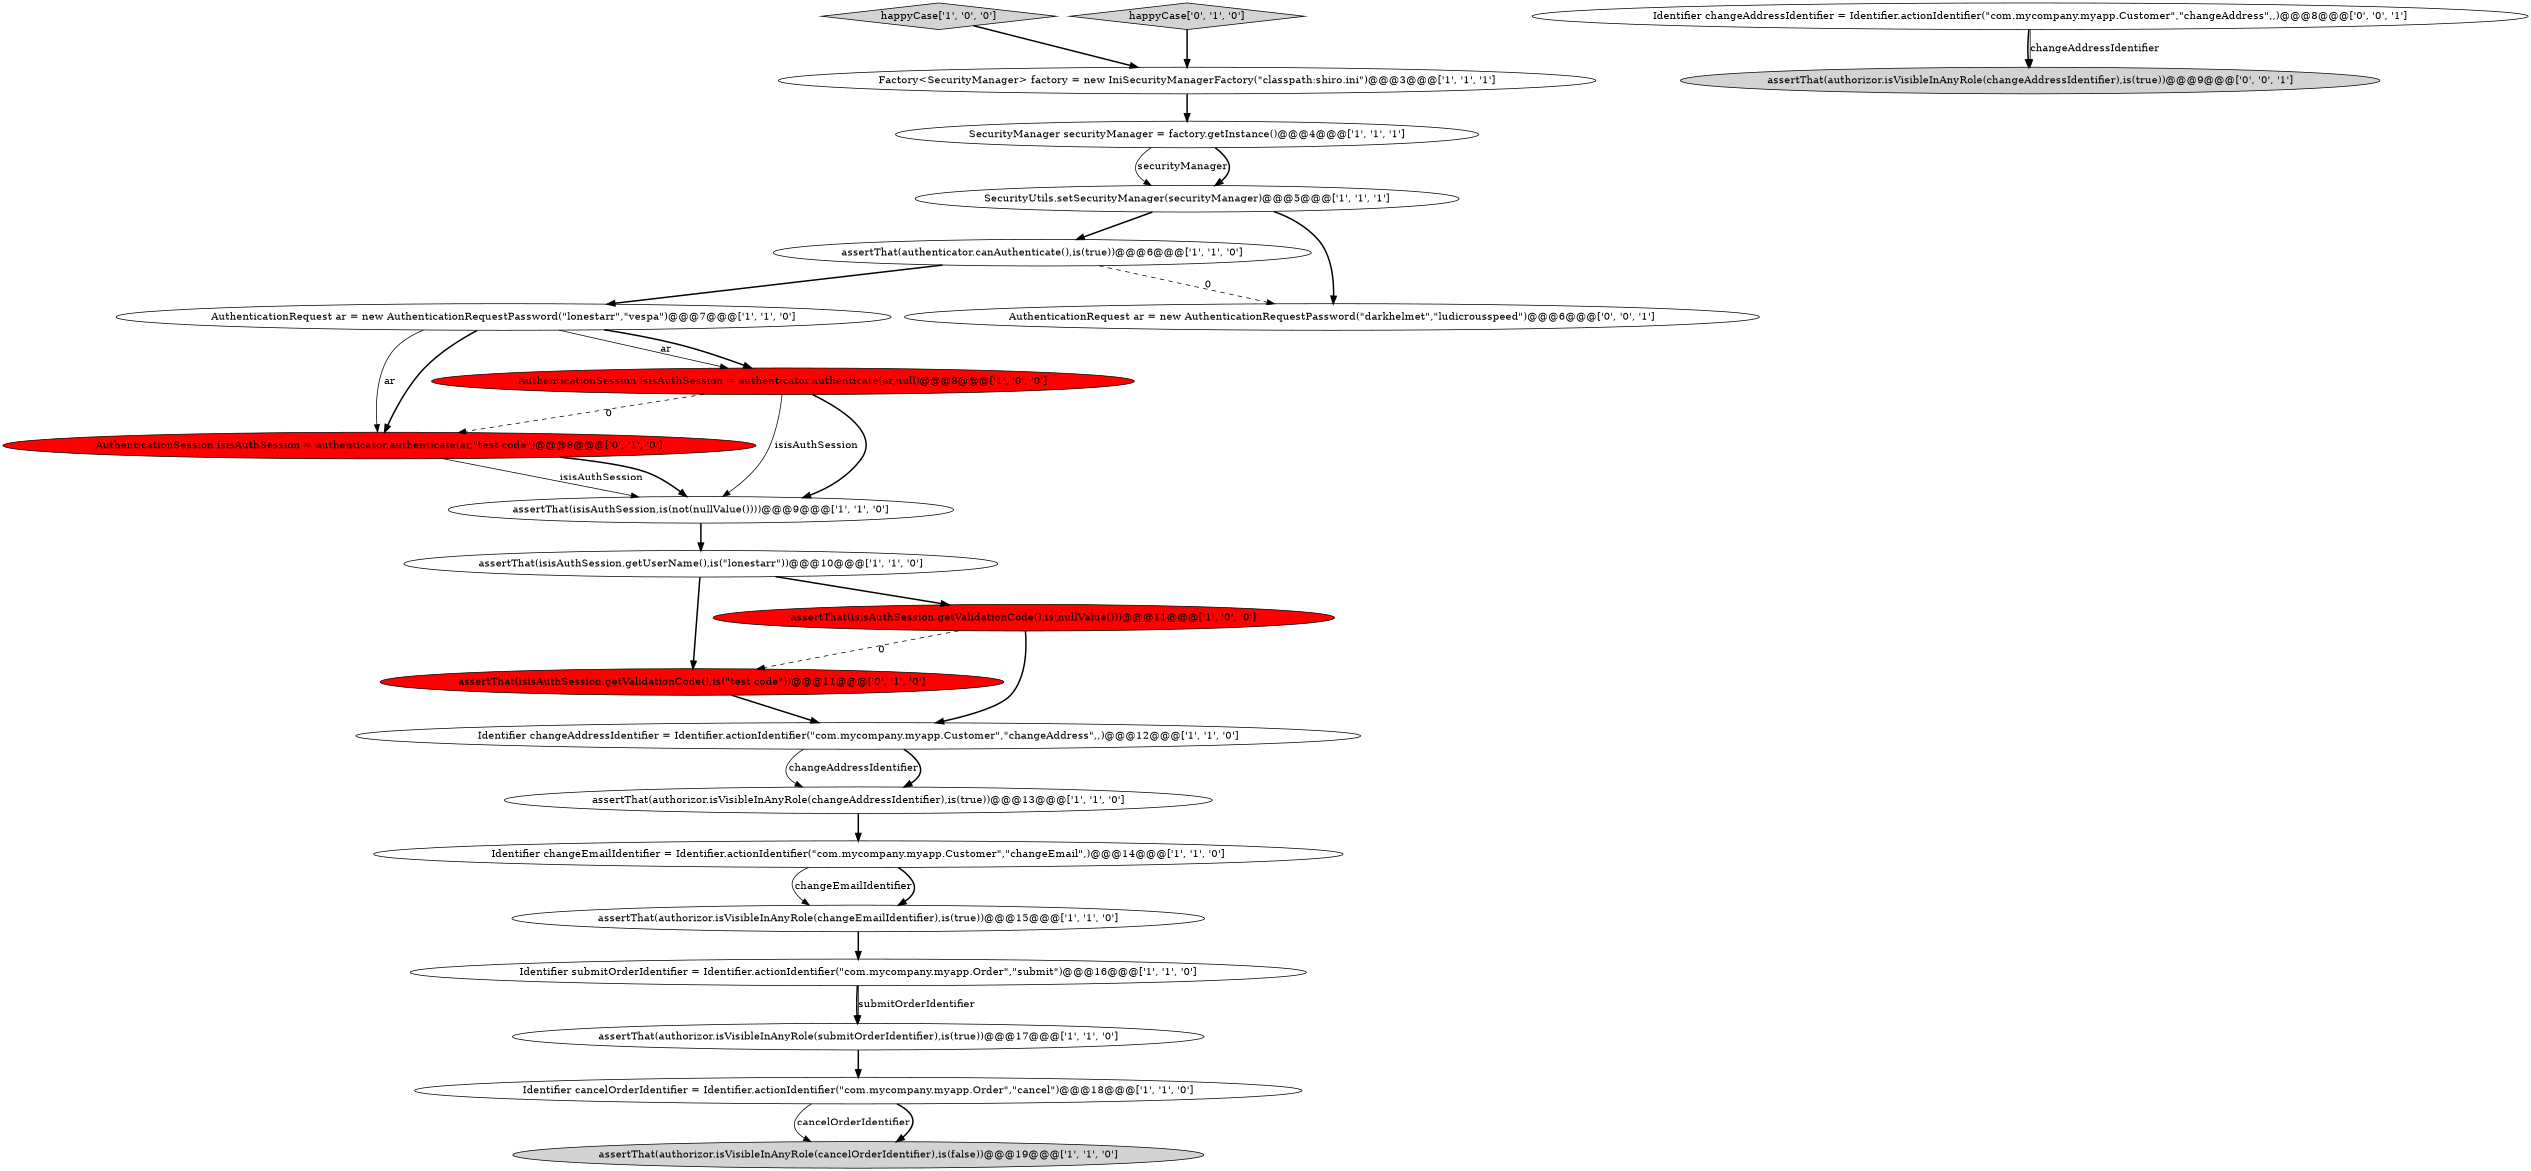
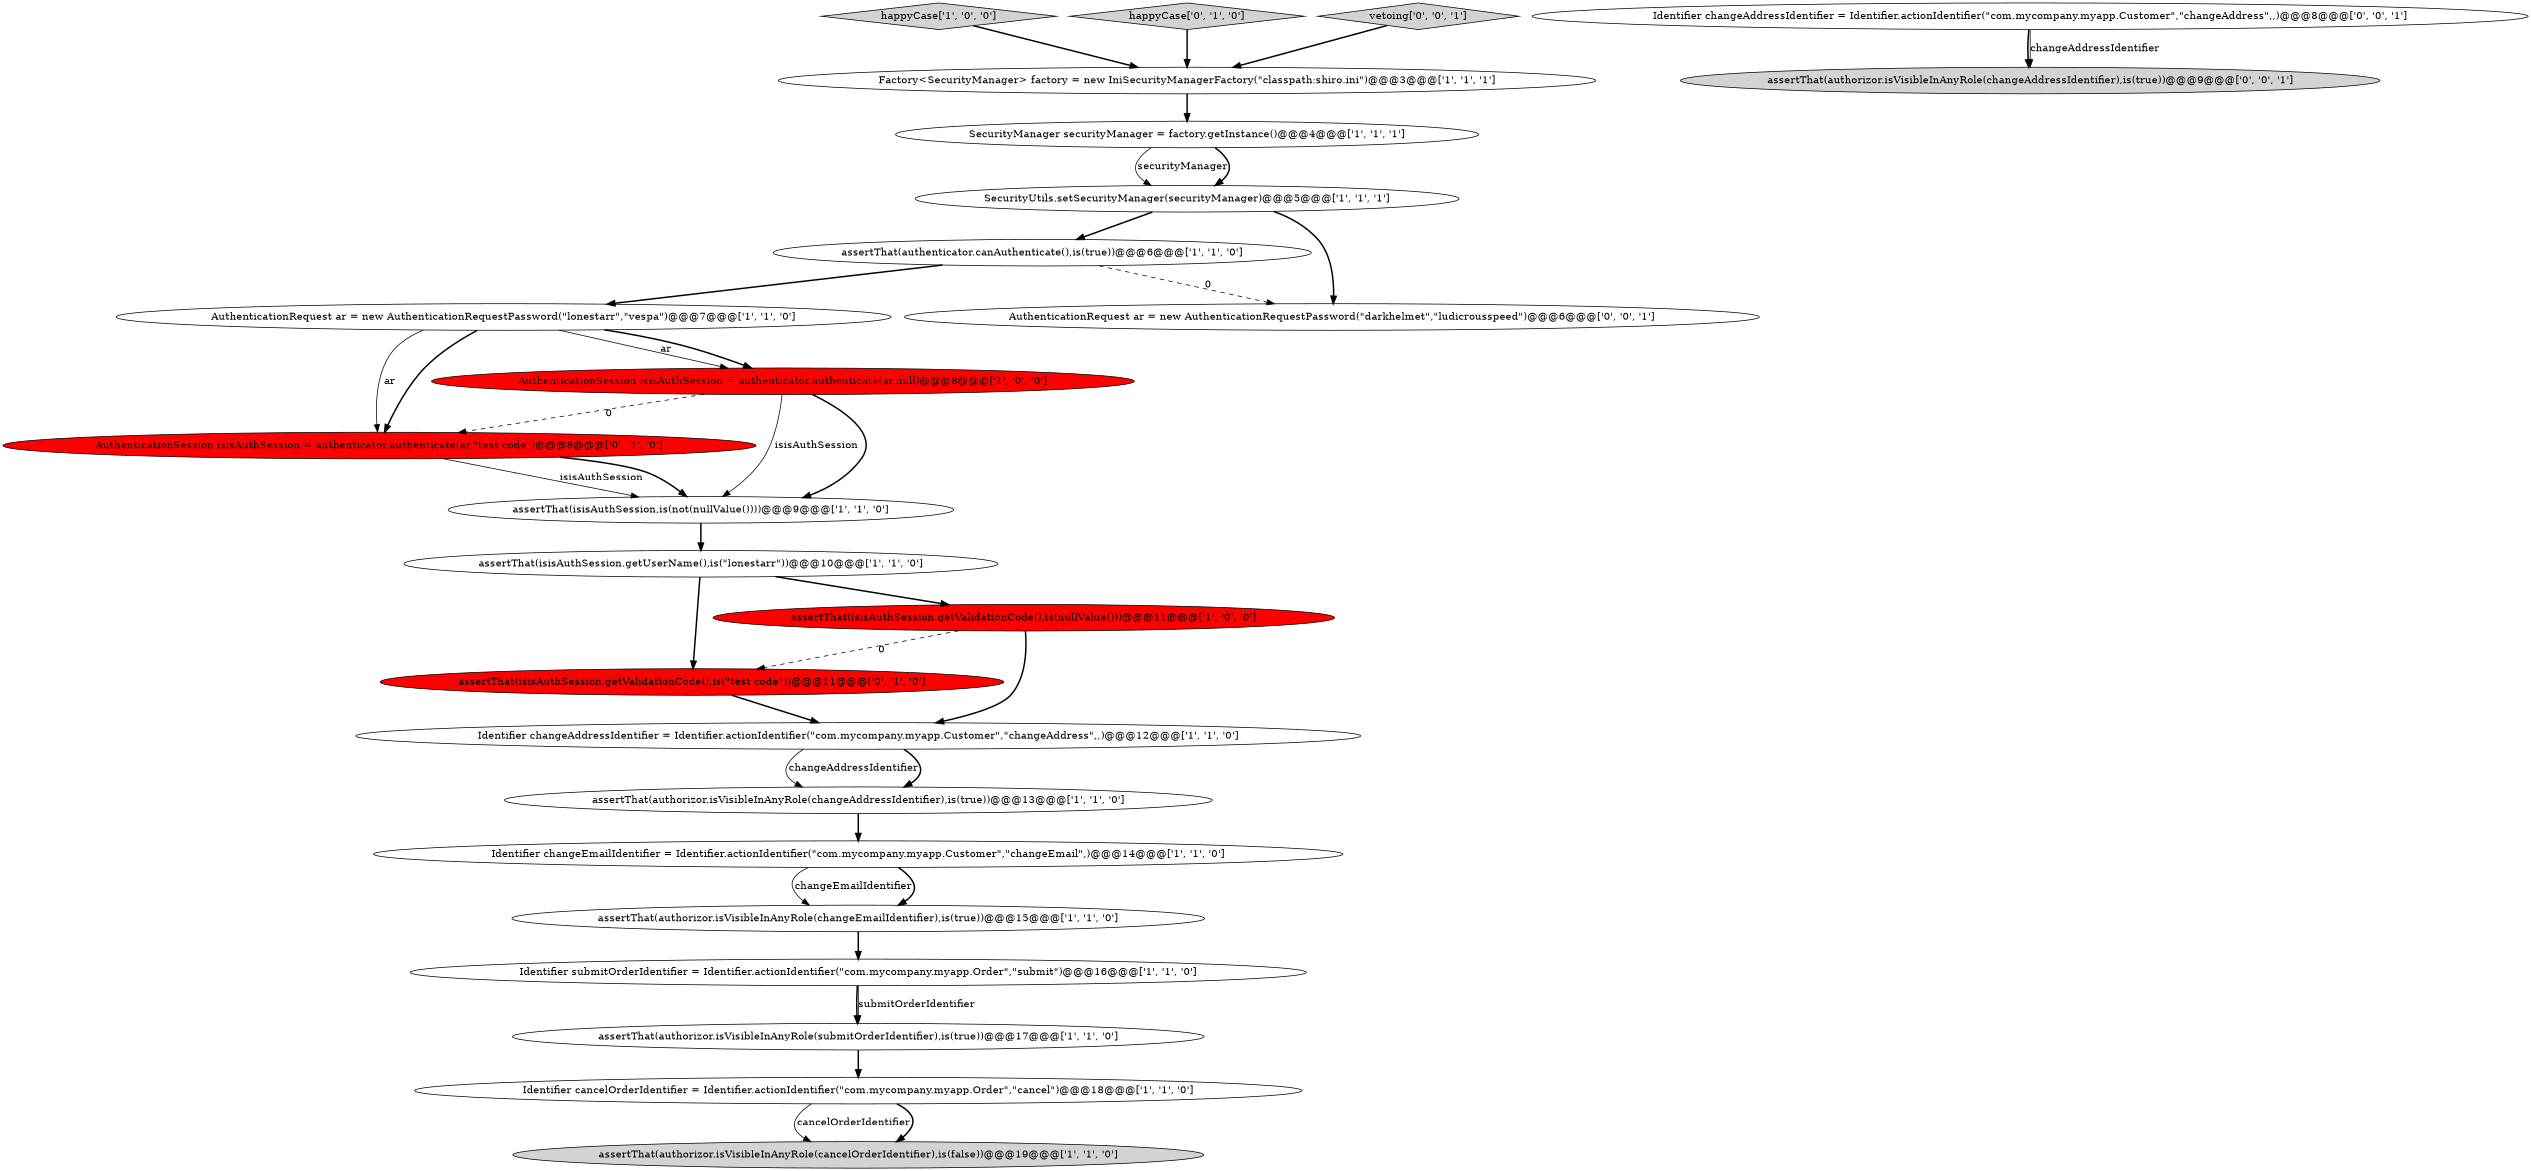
node "vetoing['0', '0', '1']": added
